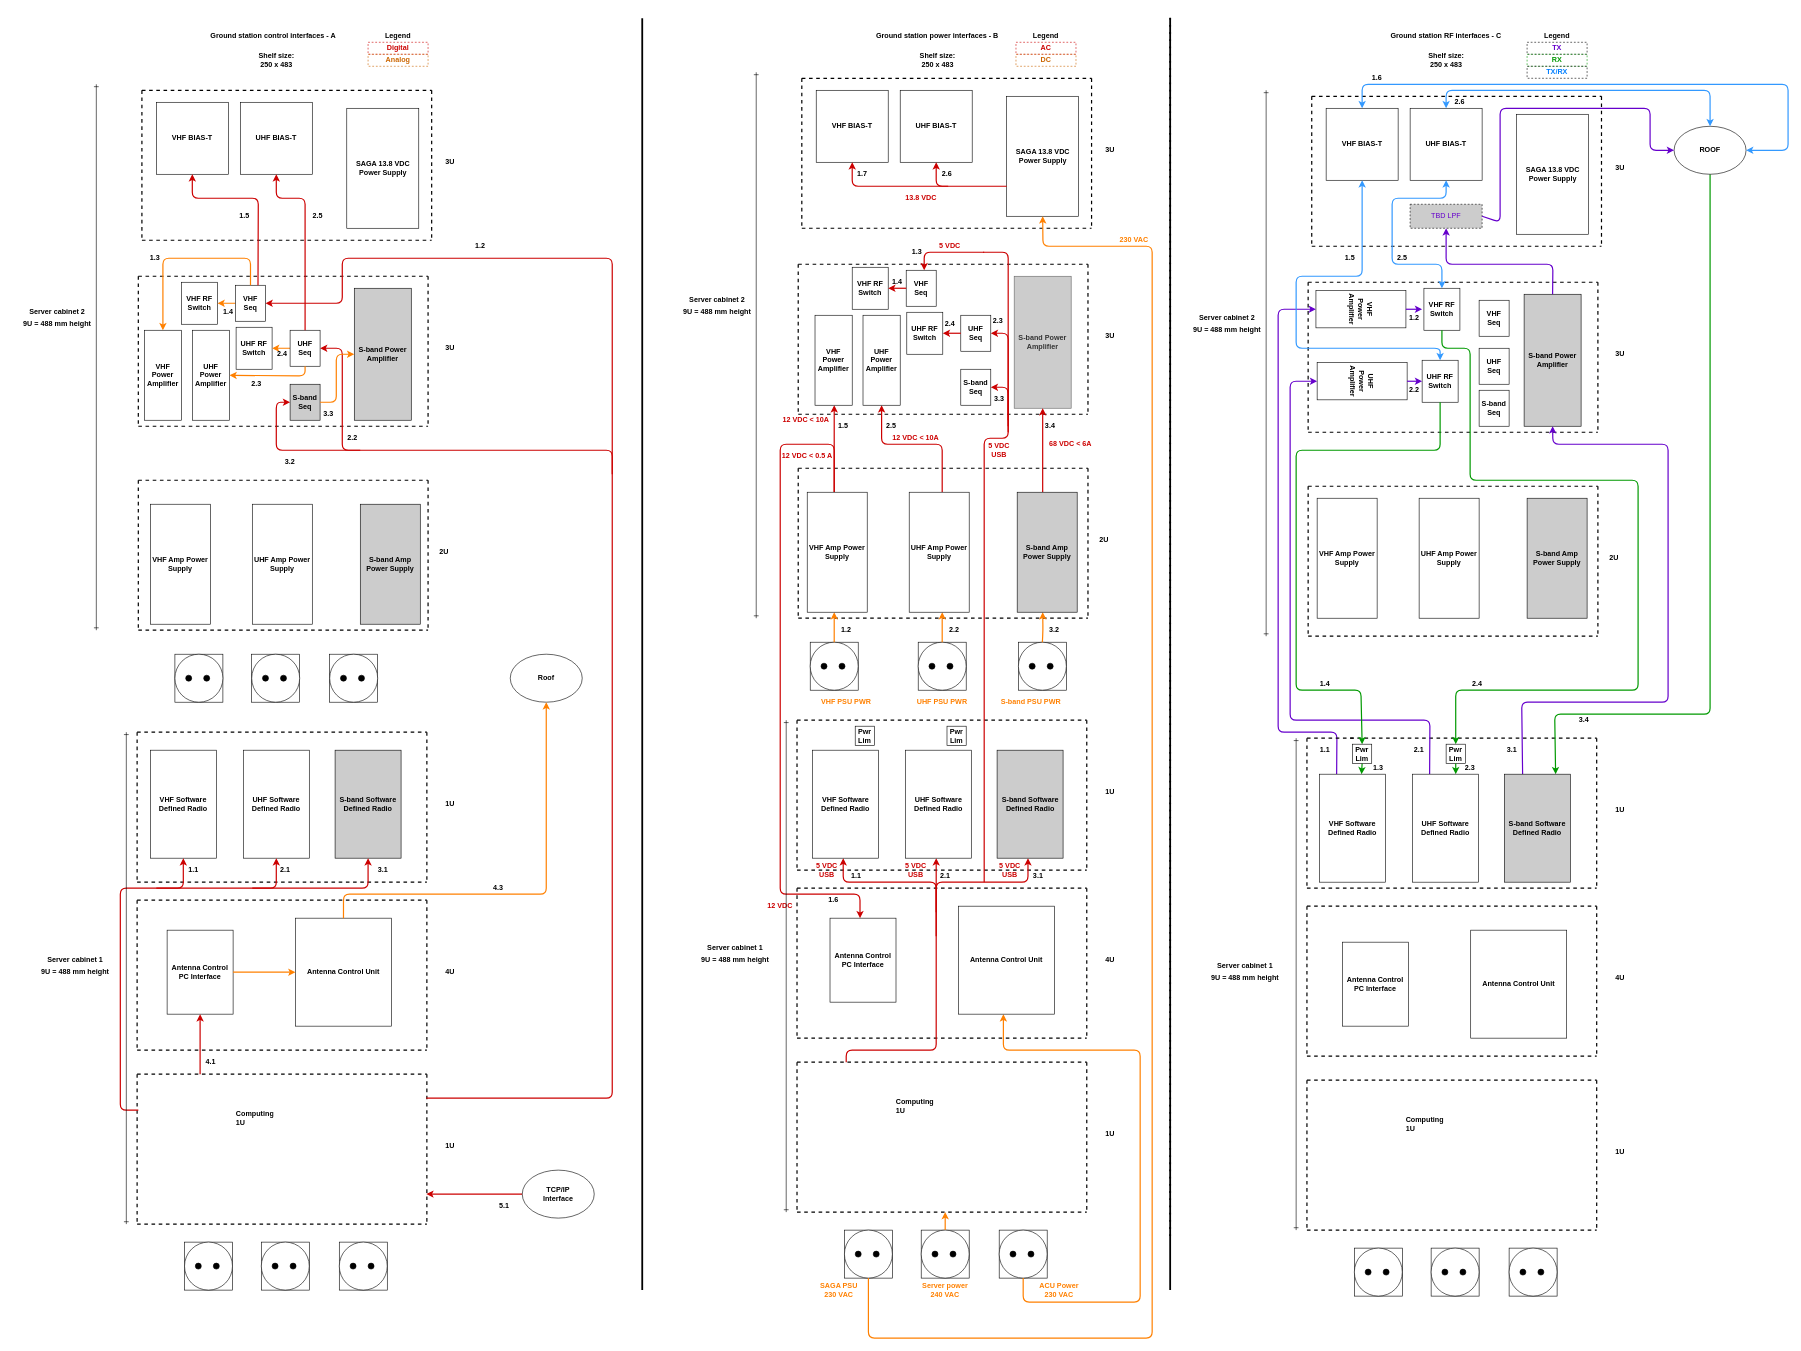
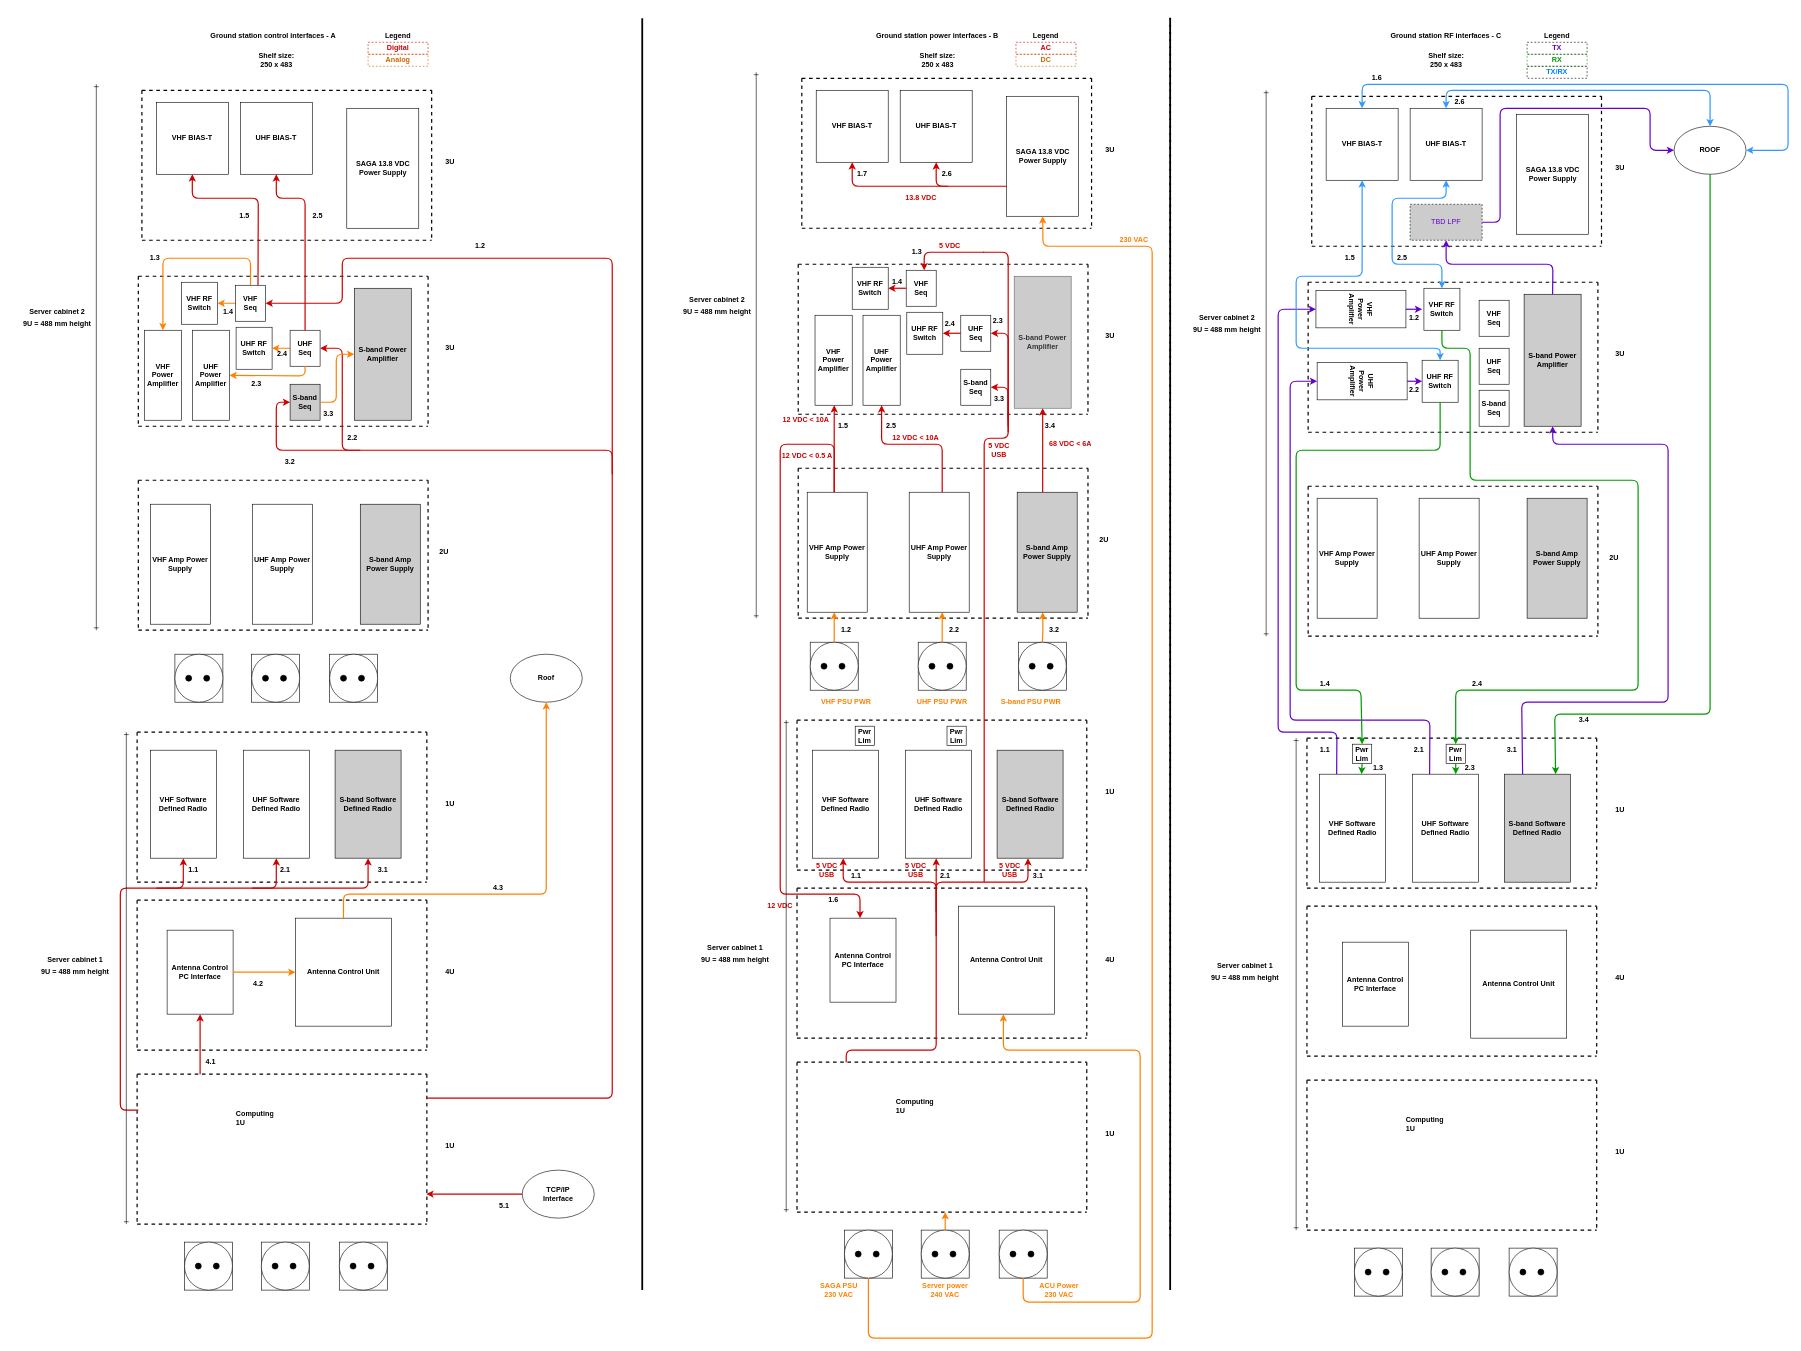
node "TBD LPF": size 72x24 -> 72x36
node "4.2": added
